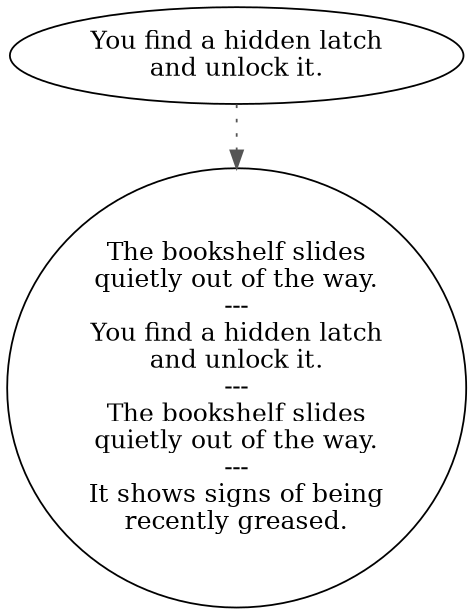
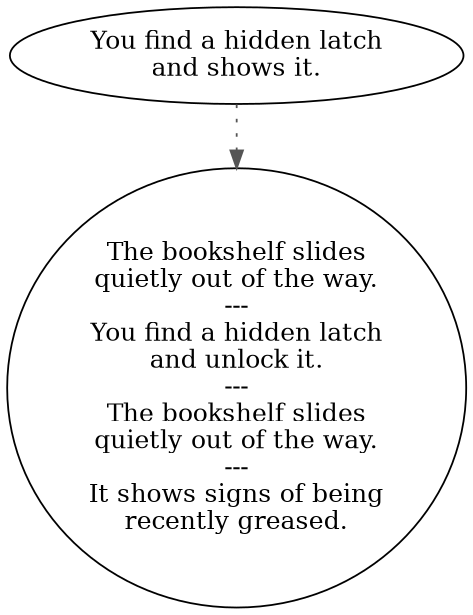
node "You find a hidden latch and unlock it.": label "You find a hidden latch and unlock it." -> "You find a hidden latch and shows it."
